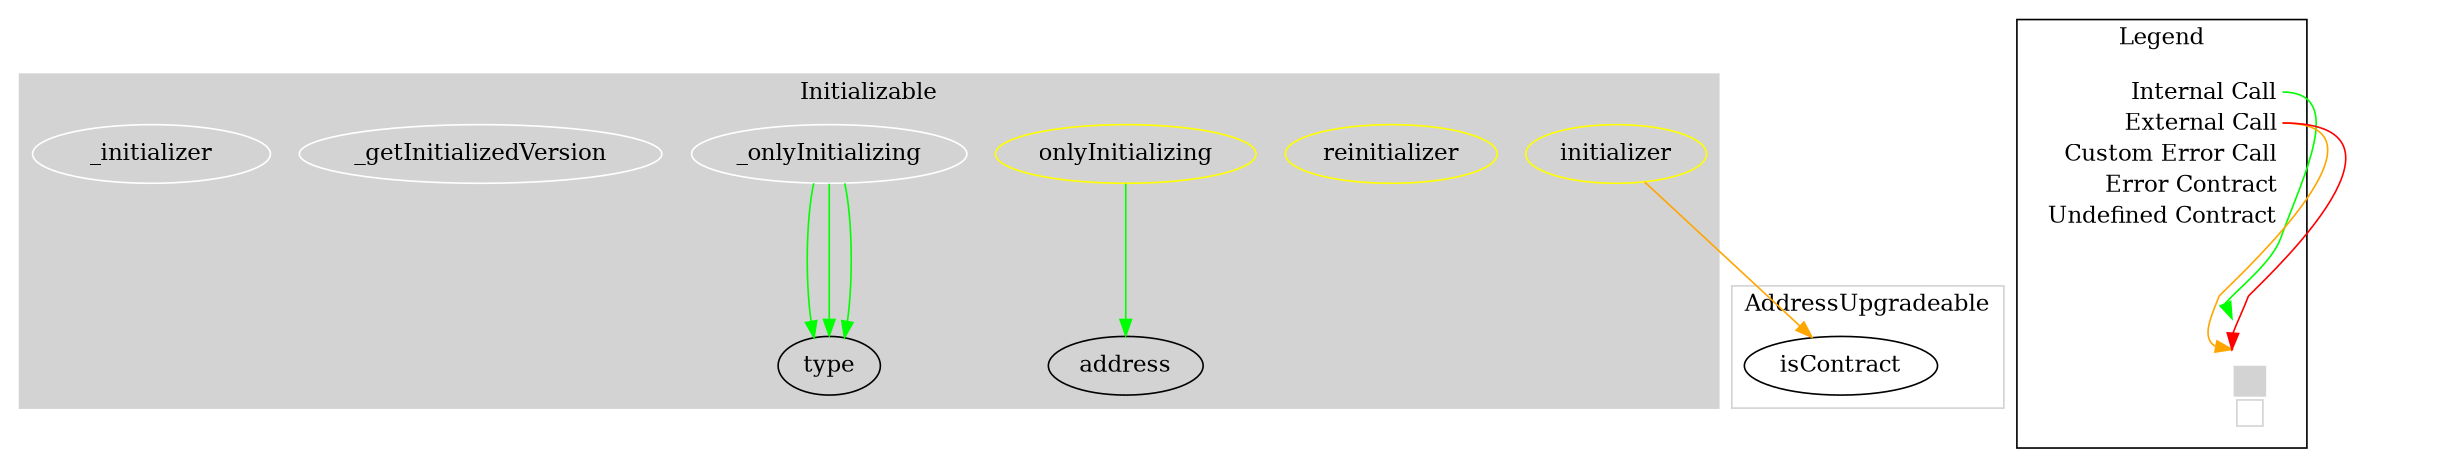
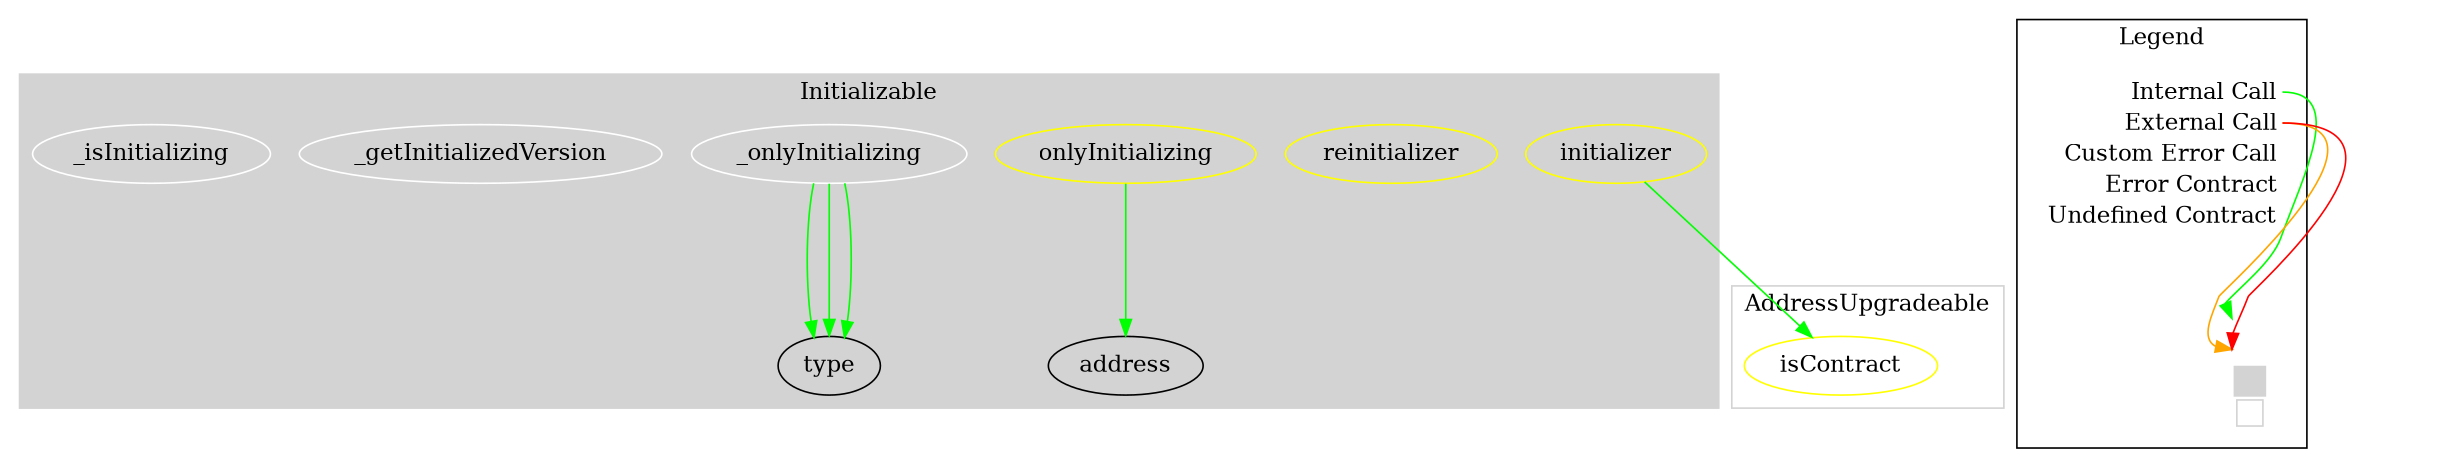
node "_initializer": label "_initializer" -> "_isInitializing"
edge "initializer" -> "isContract": color orange -> green
node "isContract": color black -> yellow
